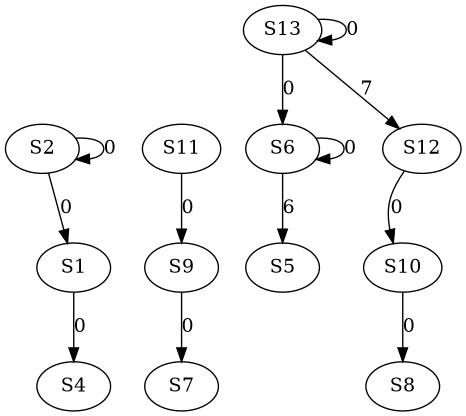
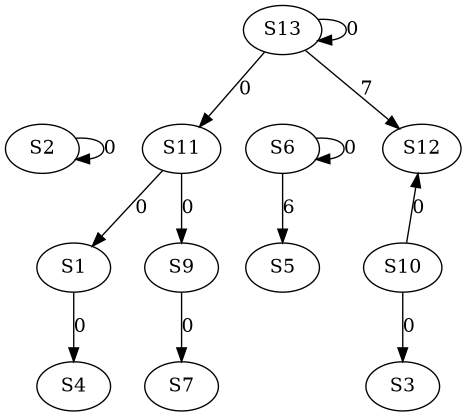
edge "S13" -> "S6": now "S13" -> "S11"
edge "S12" -> "S10": reversed
edge "S2" -> "S1": now "S11" -> "S1"
node "S8": label "S8" -> "S3"
